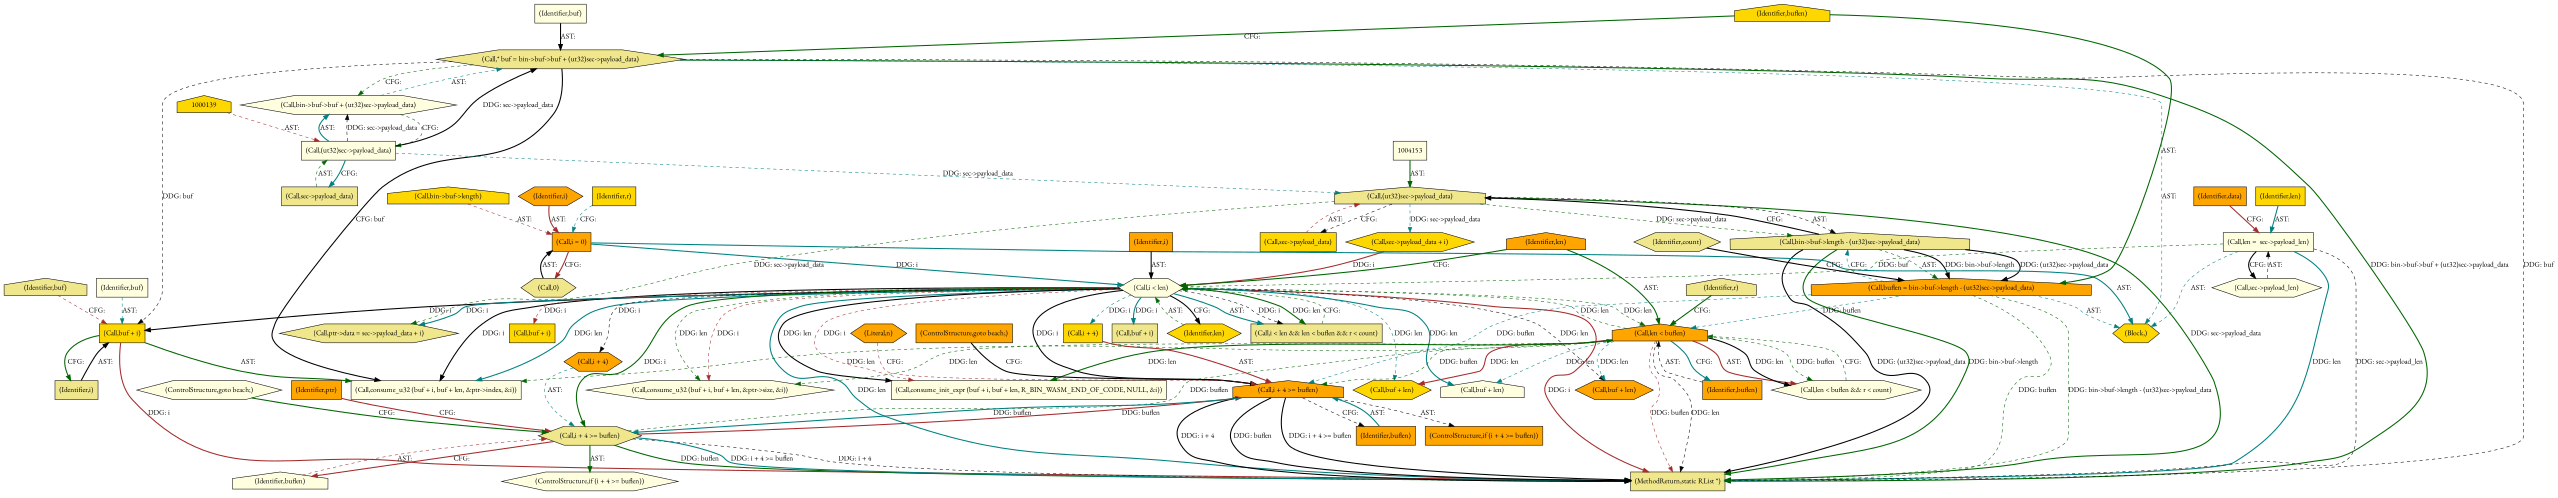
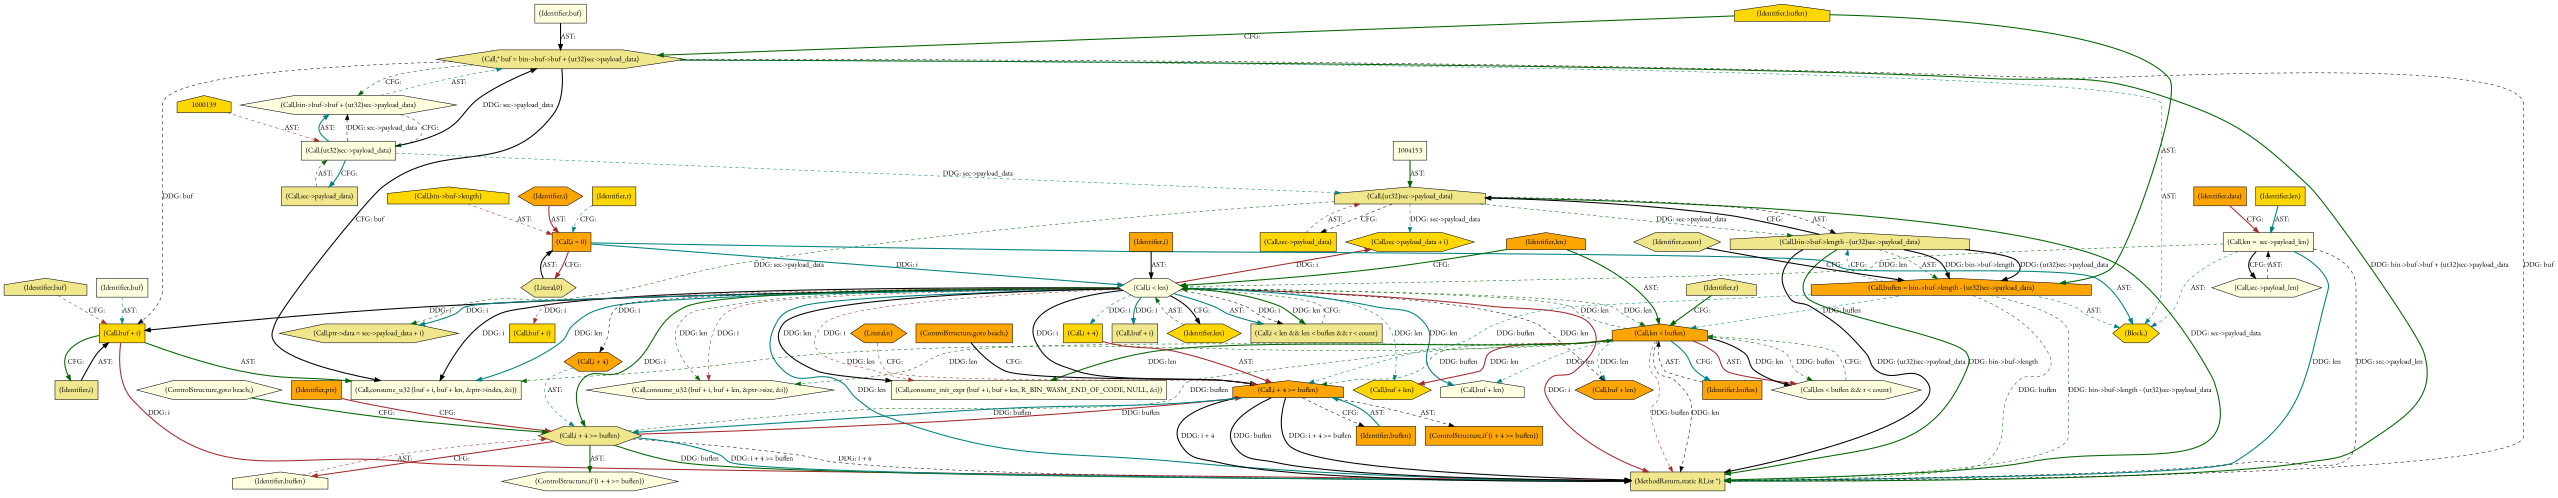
edge "(Call,len =  sec->payload_len)" -> "(Call,i < len)": label "DDG: buf" -> "DDG: len"
edge "(Call,sec->payload_data + i)" -> "(Call,i < len)": reversed
node "(Call,0)": label "(Call,0)" -> "(Literal,0)"
